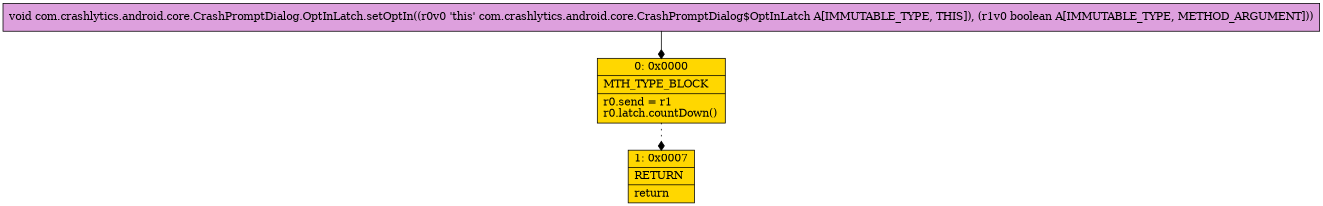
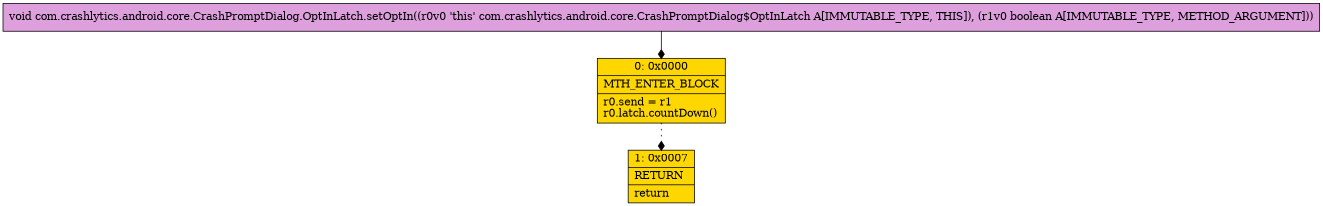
node "0: 0x0000": text "MTH_TYPE_BLOCK" -> "MTH_ENTER_BLOCK"
